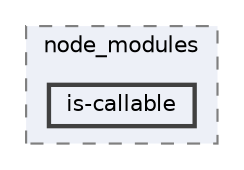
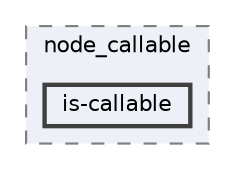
cluster "node_modules": label "node_modules" -> "node_callable"
